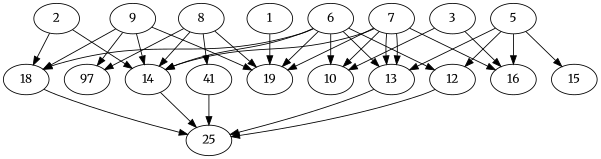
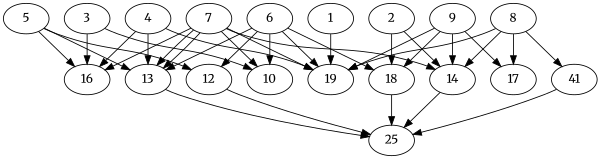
node "4": added
edge "6" -> "14": removed
node "97": label "97" -> "17"
node "15": removed
